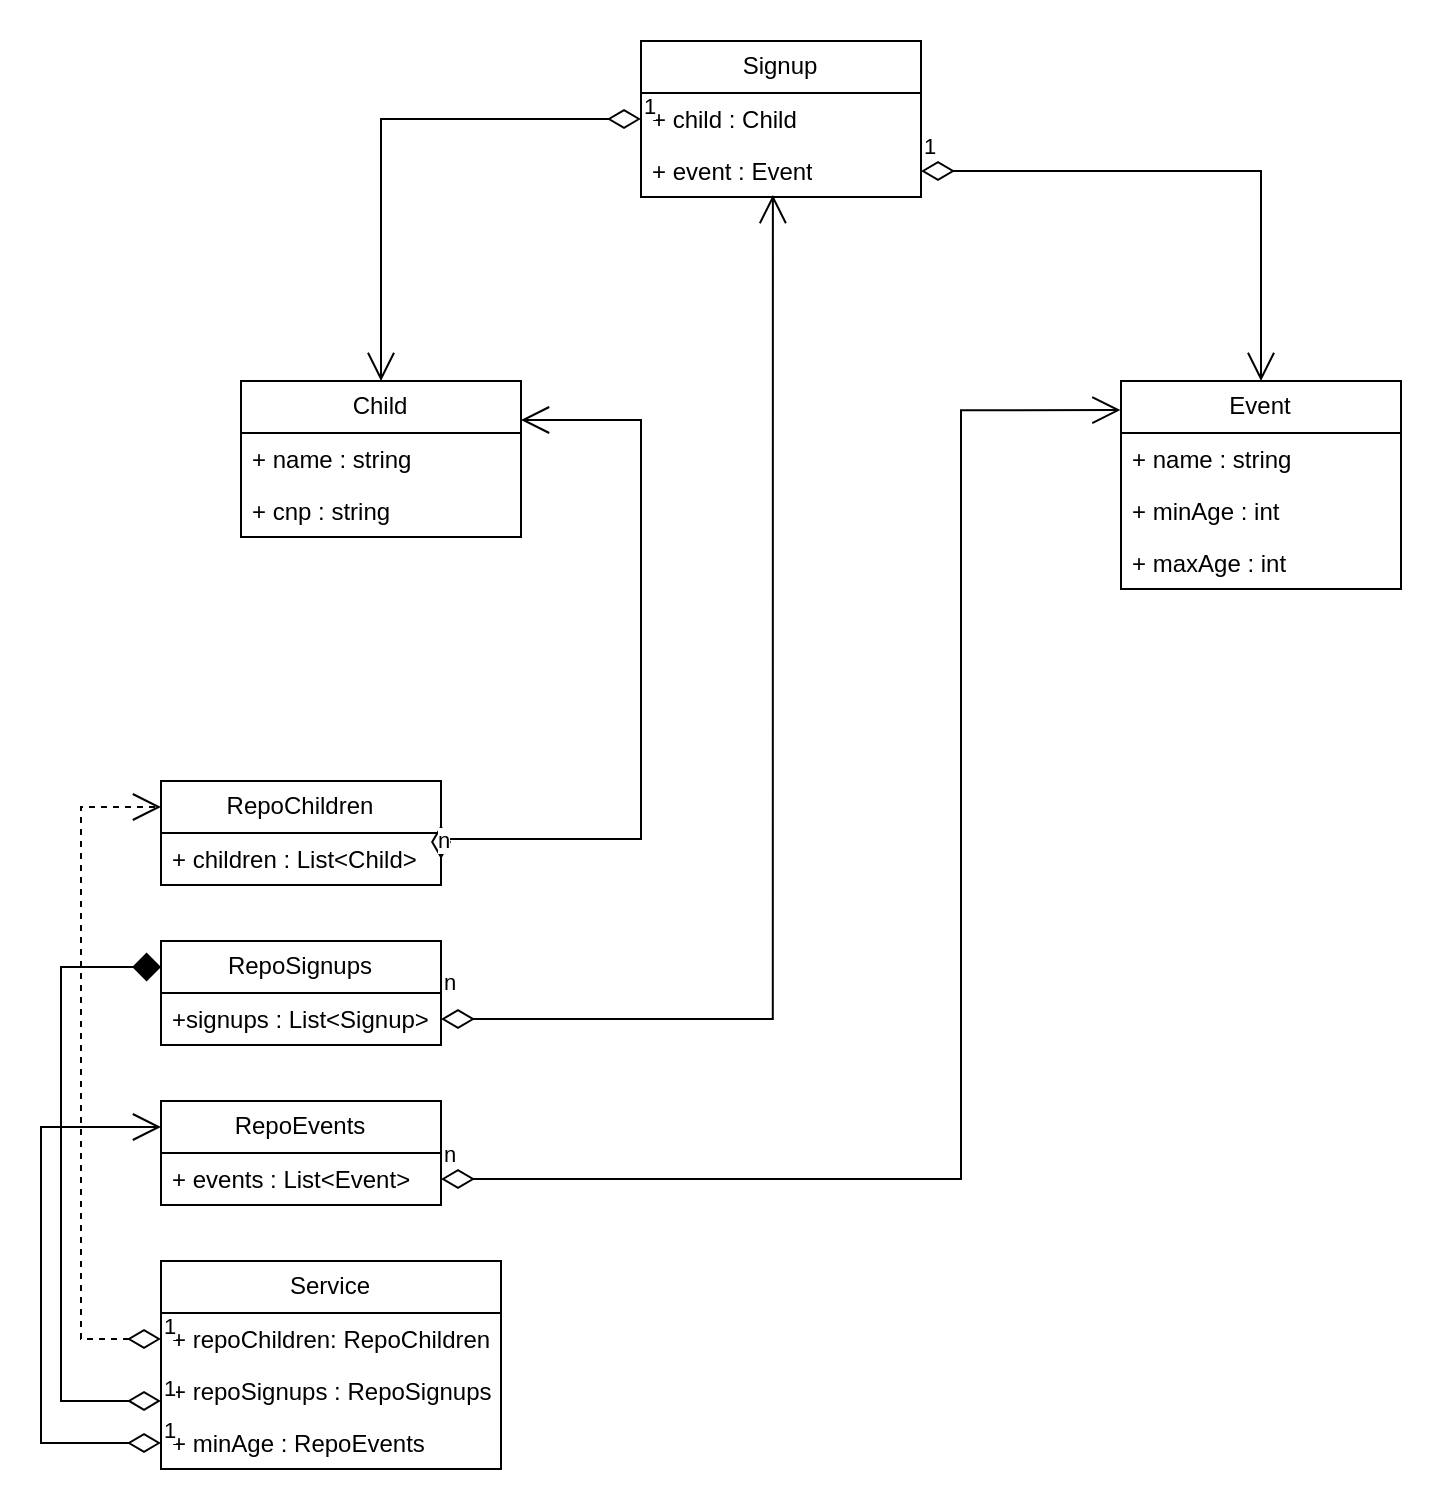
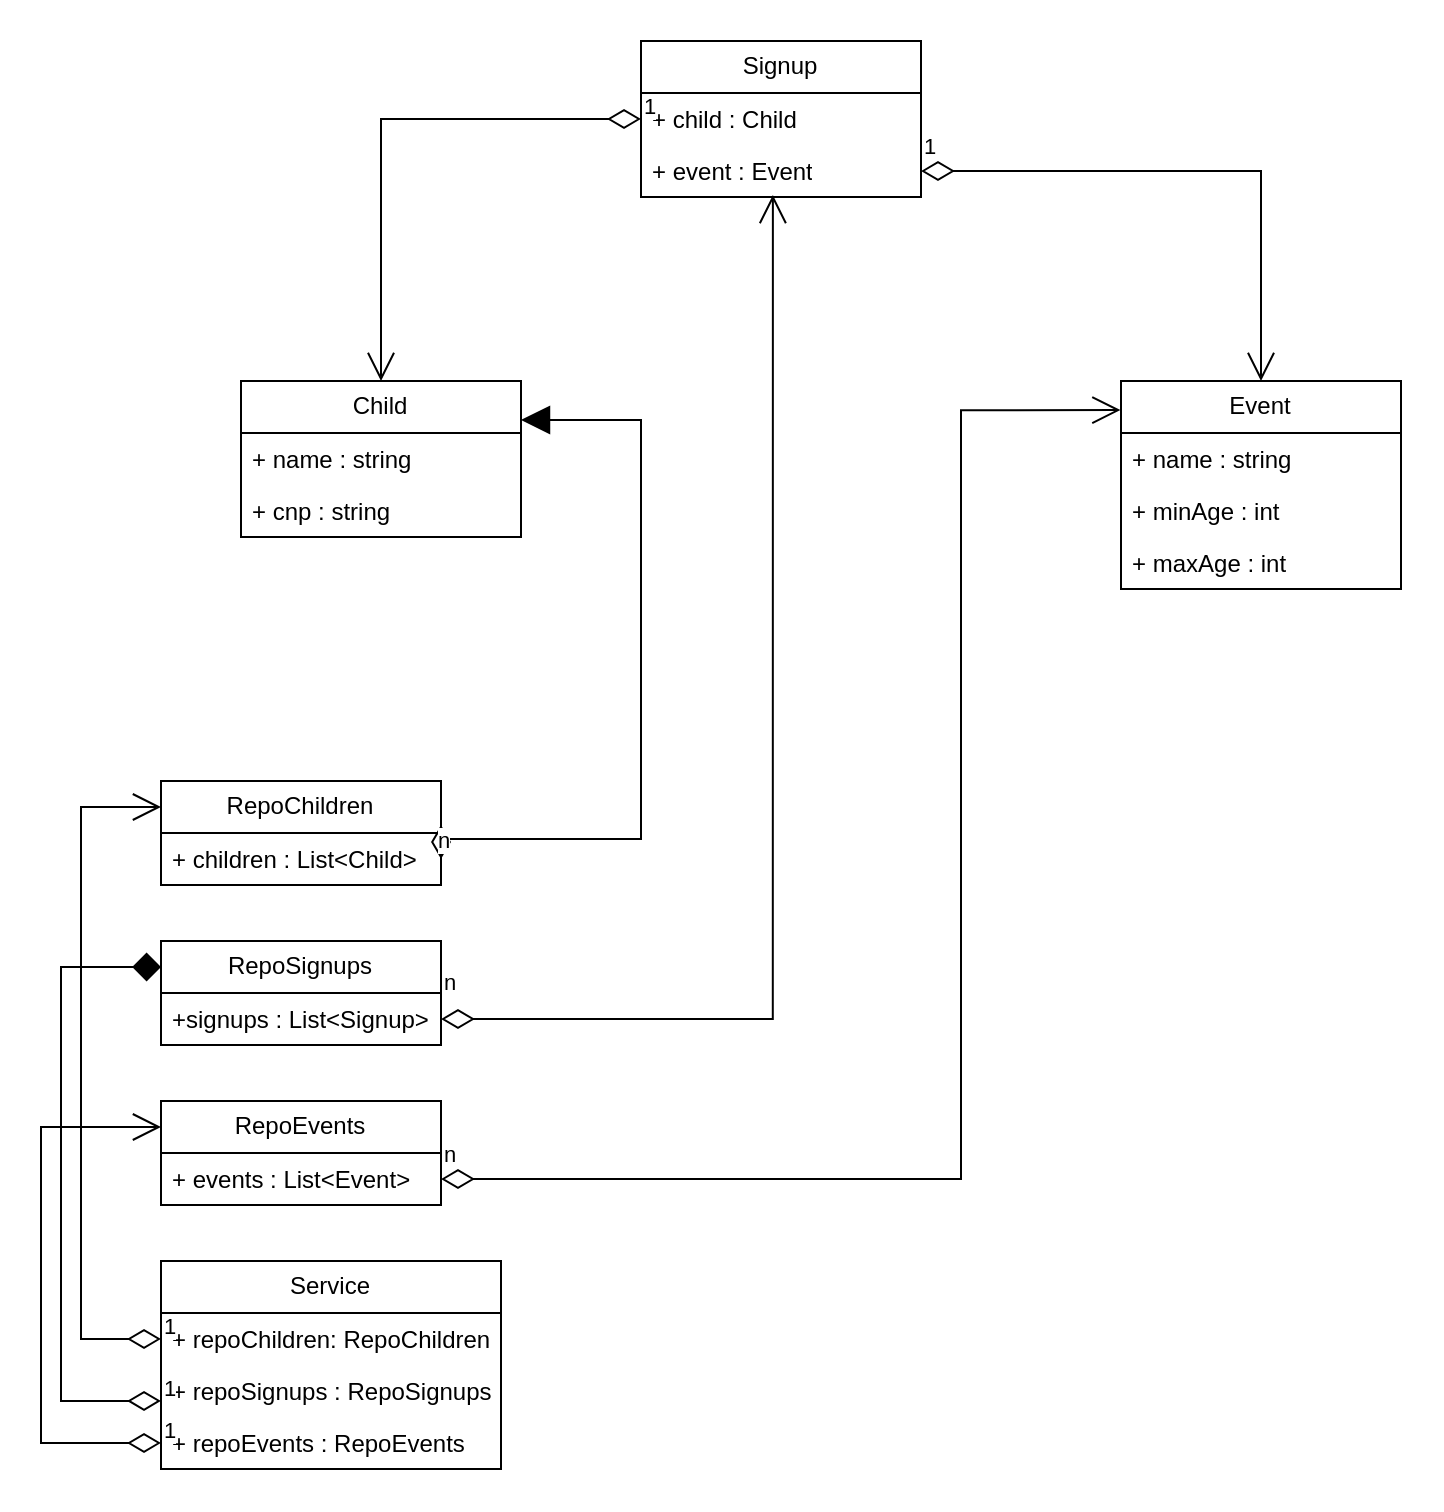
edge "Child" -- "+ children : List<Child>": arrowhead open -> block
edge "RepoChildren" -- "+ repoChildren: RepoChildren": style dashed -> solid
node "+ minAge : RepoEvents": label "+ minAge : RepoEvents" -> "+ repoEvents : RepoEvents"
